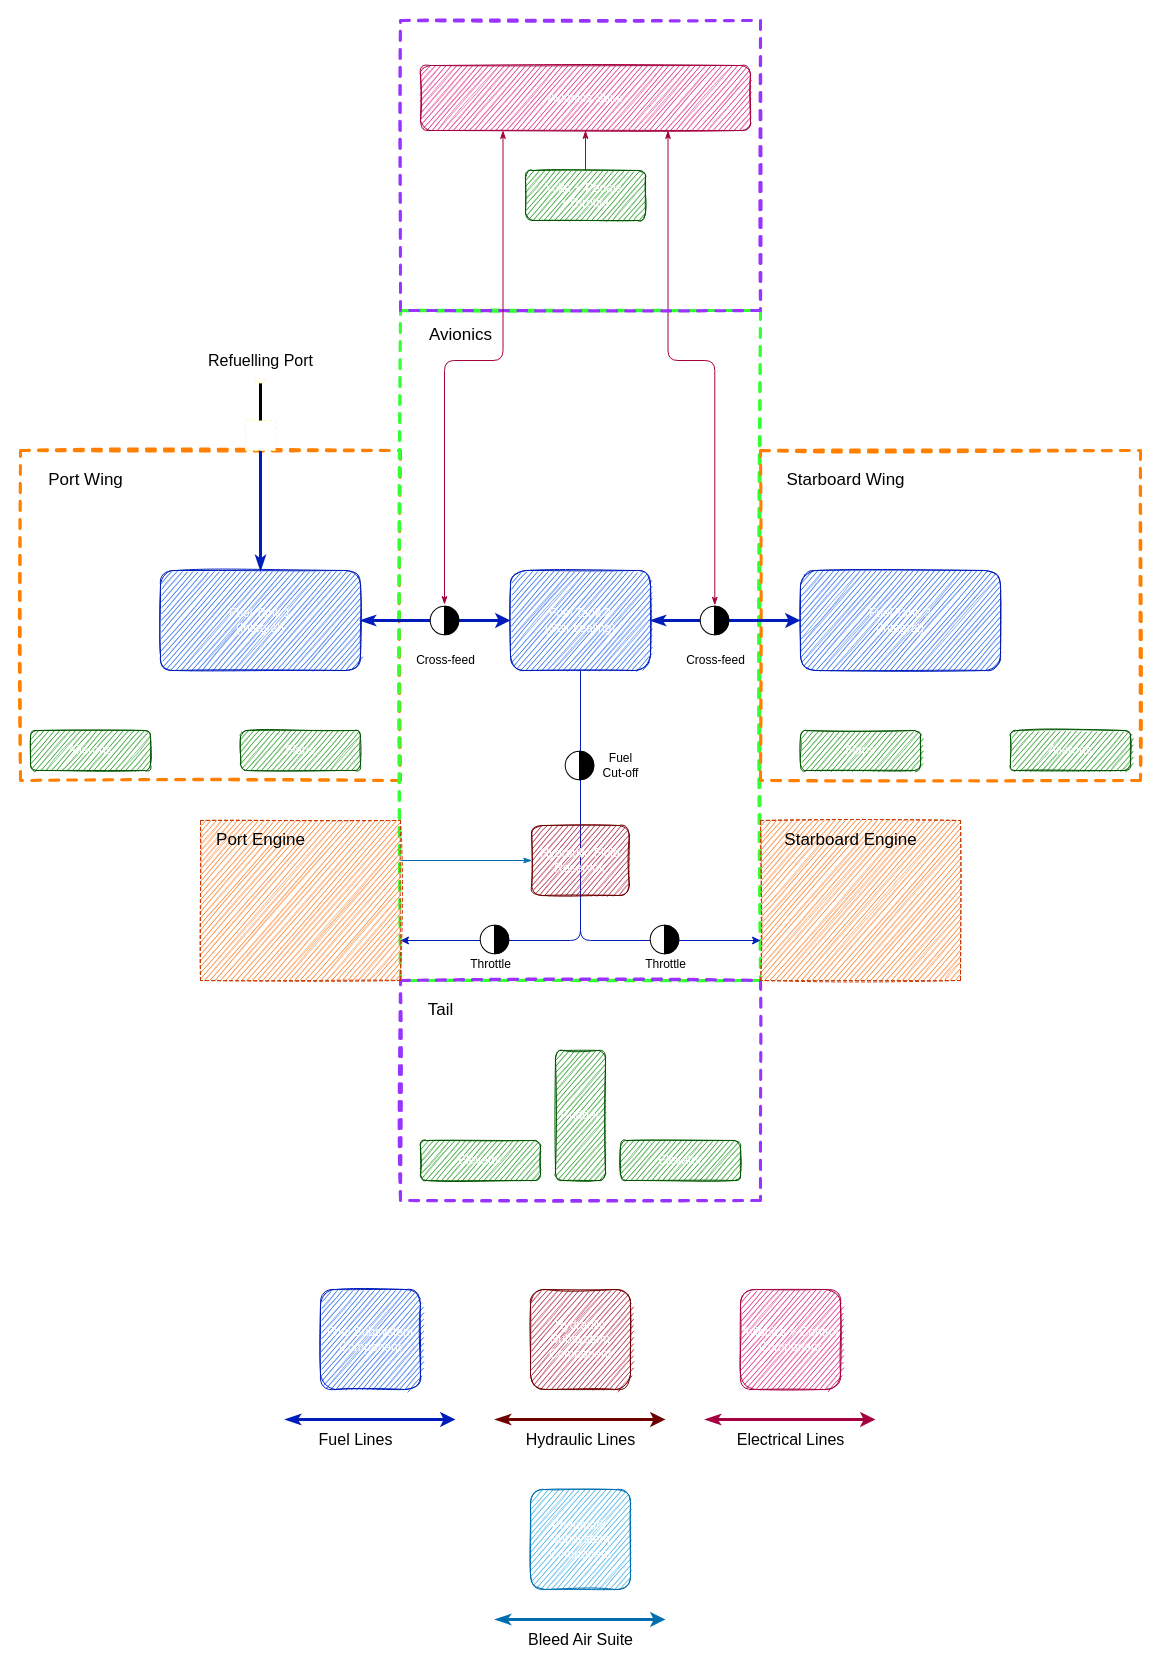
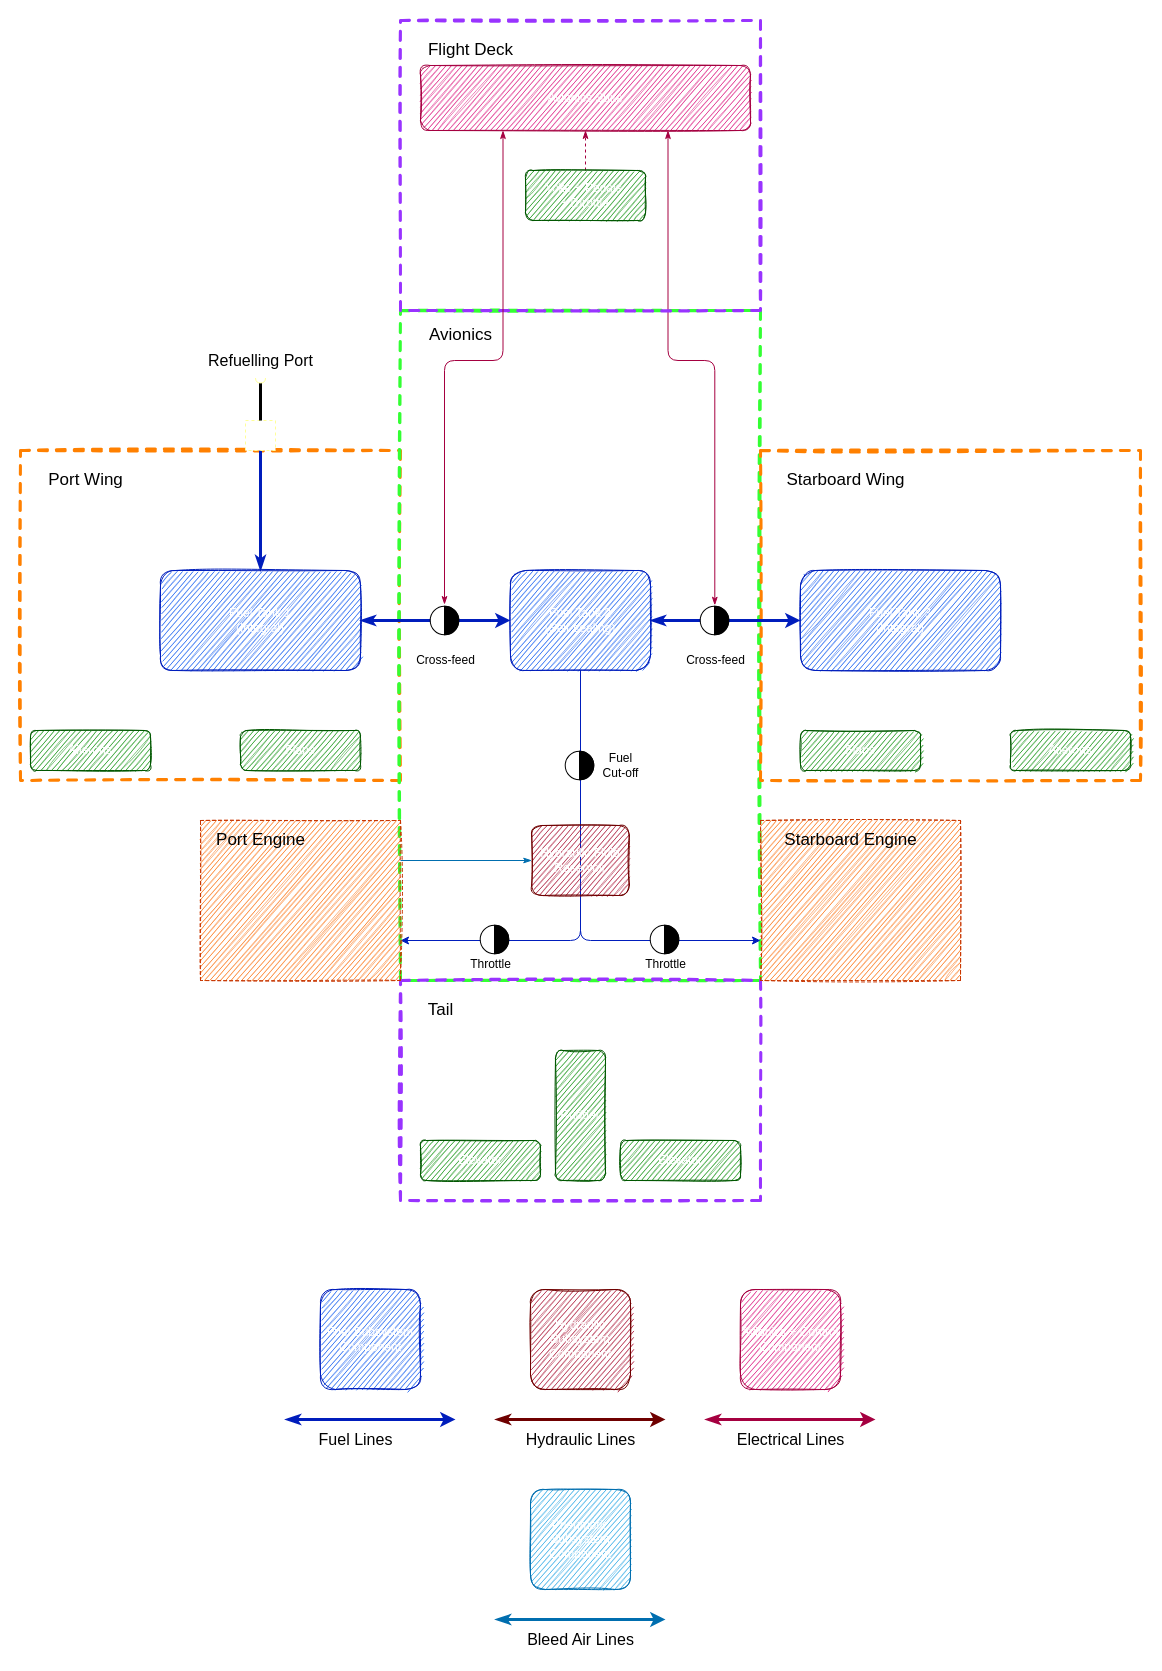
node "Flight Deck": added
edge "Yoke + Pedals +Throttle" -> "Avionics Suite": style solid -> dashed
node "Bleed Air Suite": label "Bleed Air Suite" -> "Bleed Air Lines"
